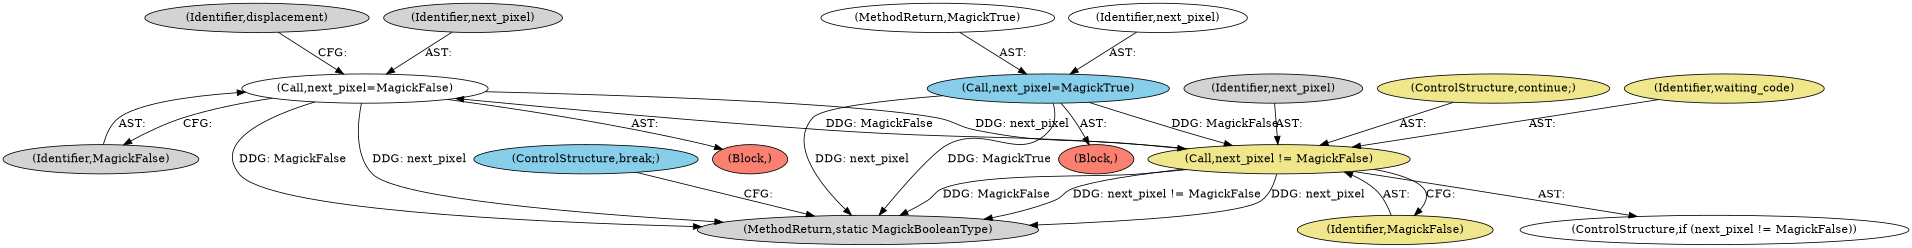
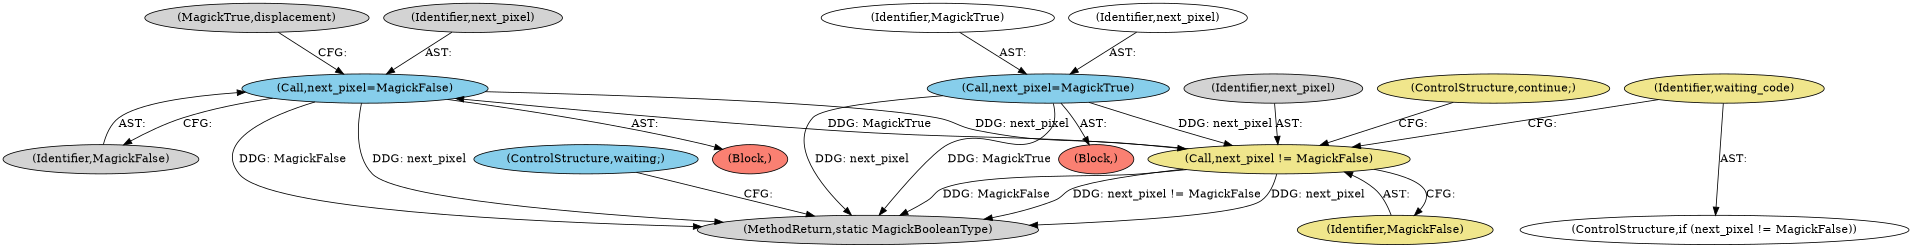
node "(Identifier,displacement)": label "(Identifier,displacement)" -> "(MagickTrue,displacement)"
node "(MethodReturn,MagickTrue)": label "(MethodReturn,MagickTrue)" -> "(Identifier,MagickTrue)"
node "(Call,next_pixel=MagickFalse)": fillcolor white -> skyblue
edge "(Call,next_pixel != MagickFalse)" -> "(Call,next_pixel=MagickFalse)": label "DDG: MagickFalse" -> "DDG: MagickTrue"
edge "(Call,next_pixel=MagickTrue)" -> "(Call,next_pixel != MagickFalse)": label "DDG: MagickFalse" -> "DDG: next_pixel"
edge "(ControlStructure,continue;)" -> "(Call,next_pixel != MagickFalse)": label "AST: " -> "CFG: "
edge "(Identifier,waiting_code)" -> "(Call,next_pixel != MagickFalse)": label "AST: " -> "CFG: "
node "(ControlStructure,break;)": label "(ControlStructure,break;)" -> "(ControlStructure,waiting;)"
edge "(Call,next_pixel != MagickFalse)" -> "(ControlStructure,if (next_pixel != MagickFalse))": now "(Identifier,waiting_code)" -> "(ControlStructure,if (next_pixel != MagickFalse))"
